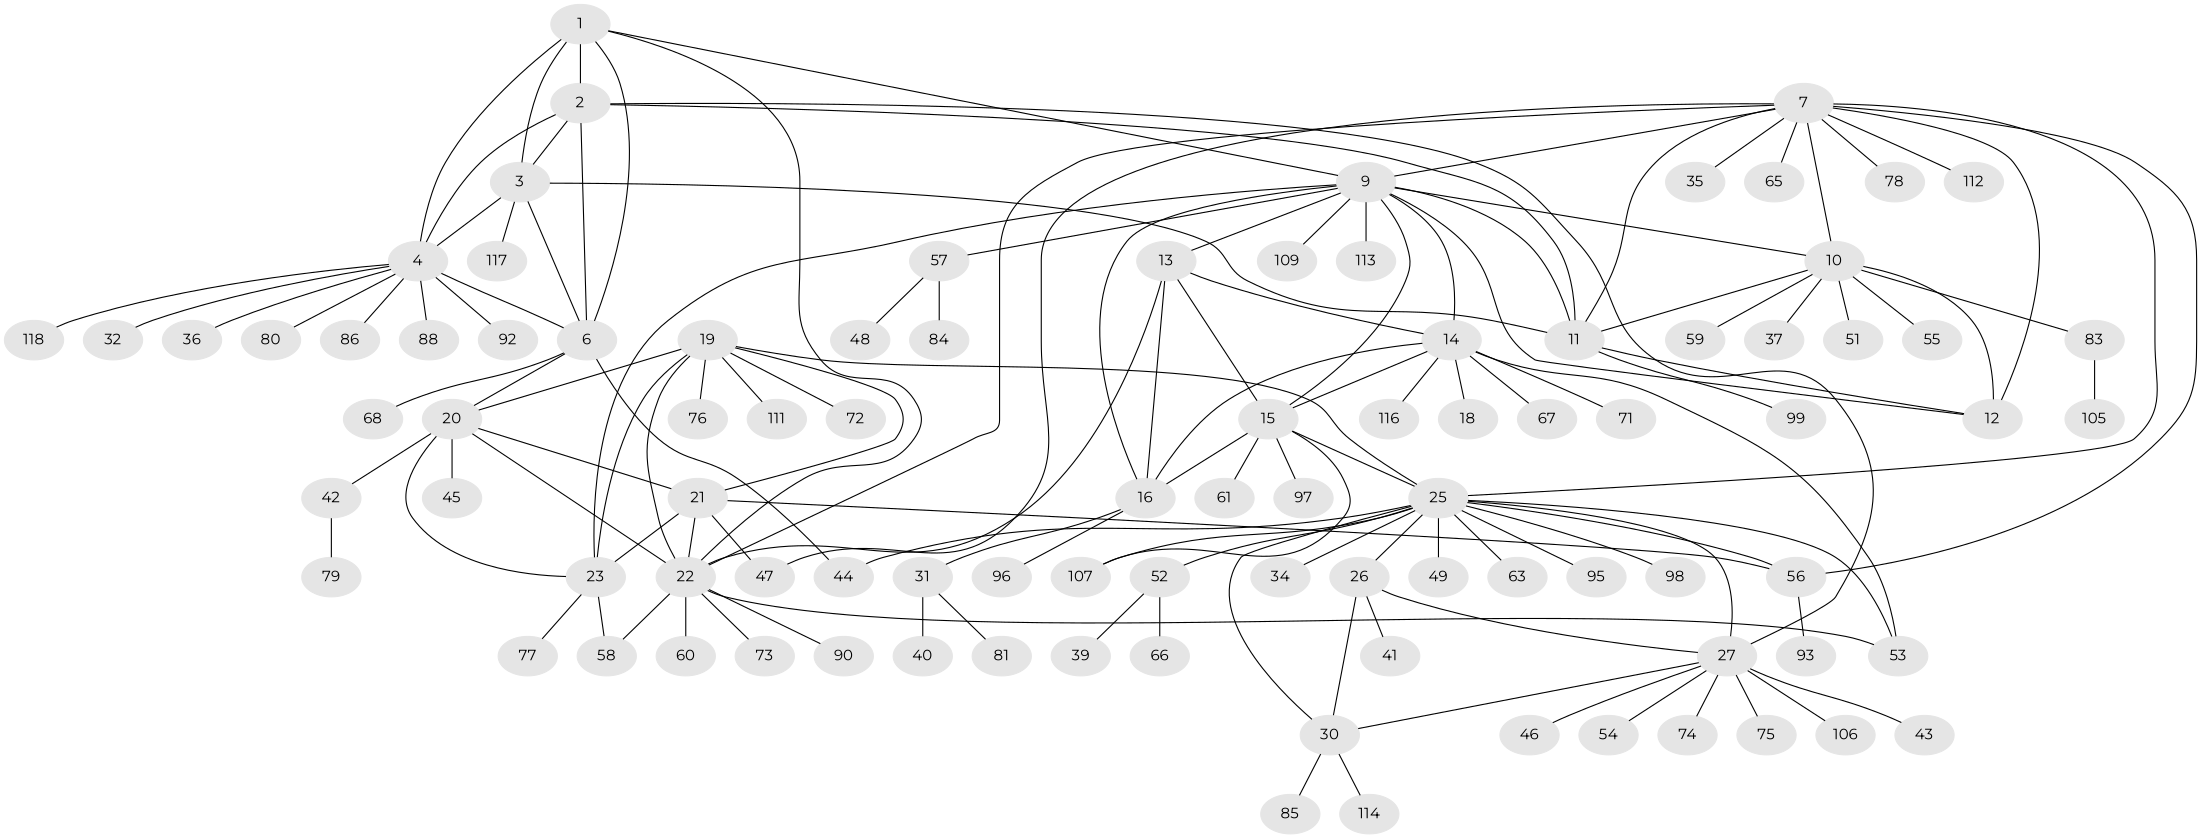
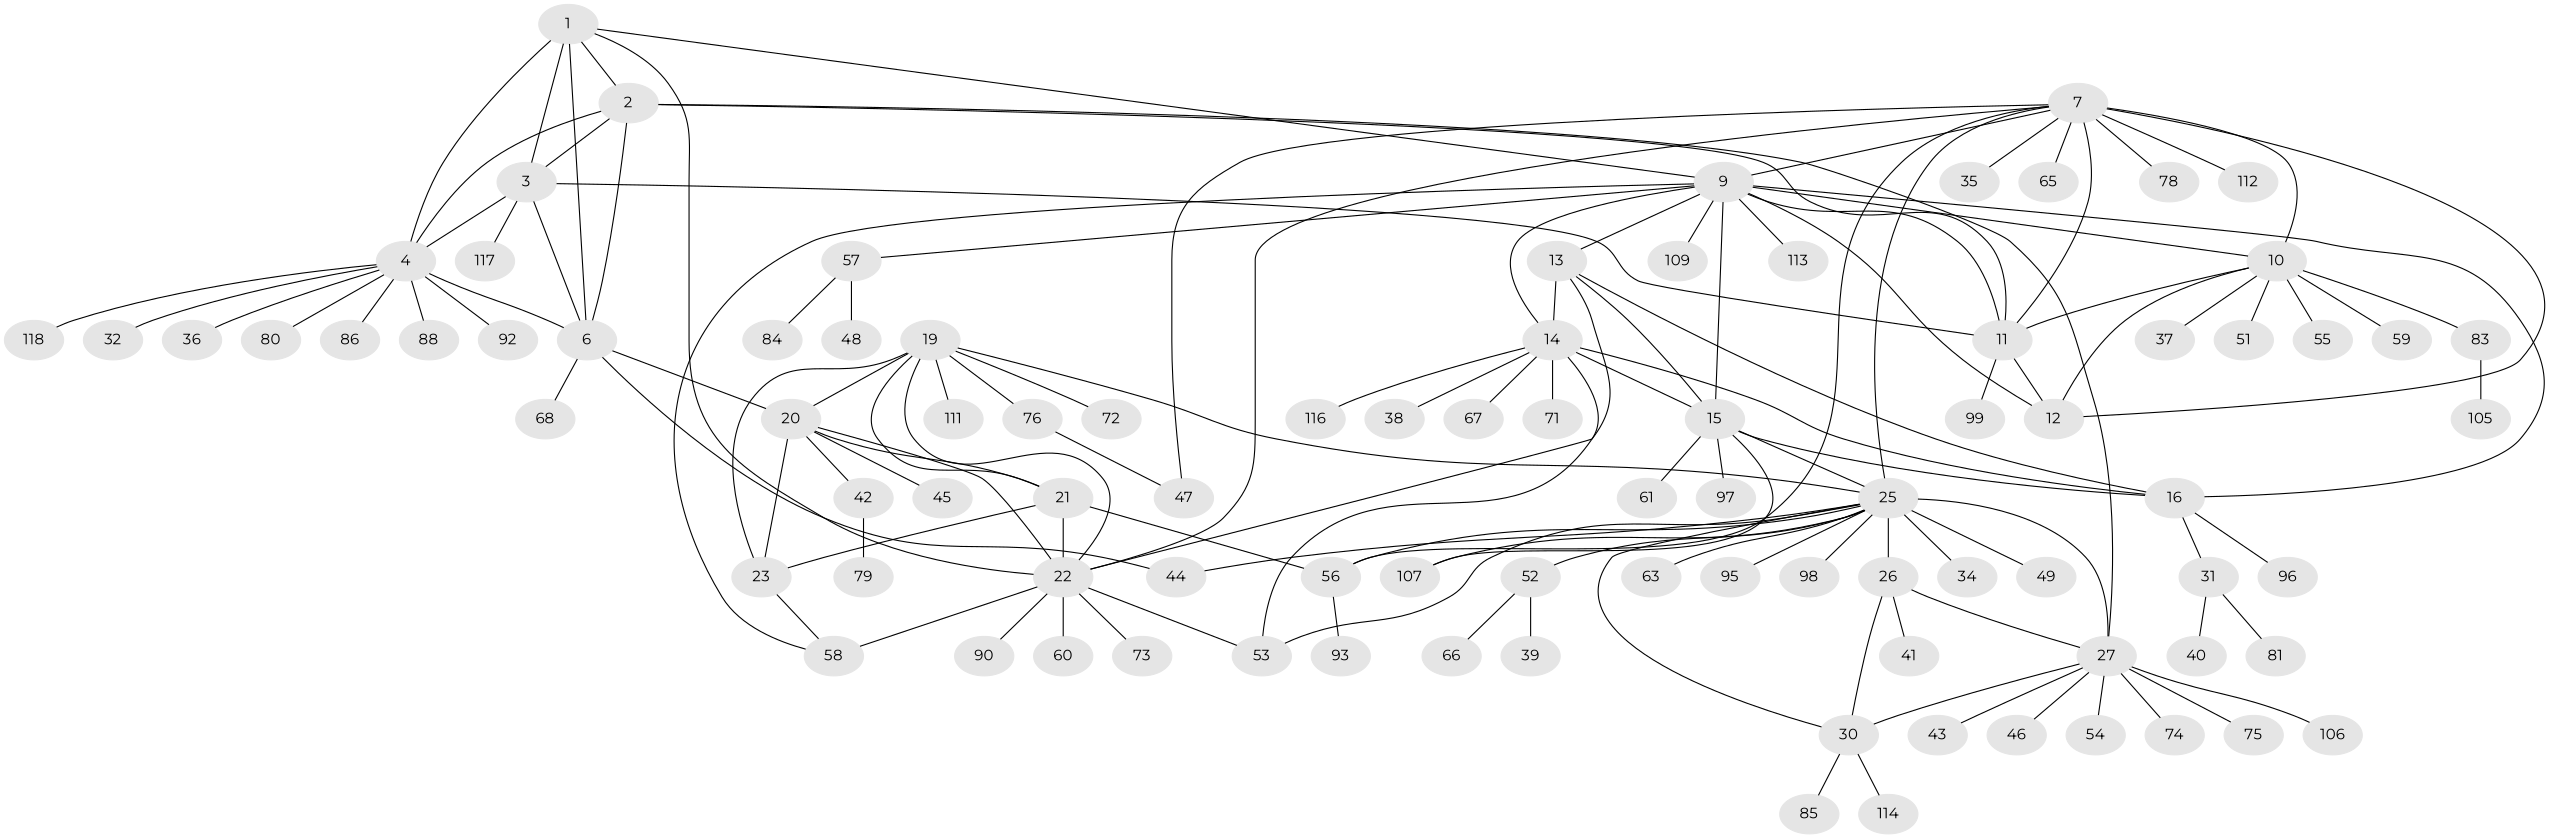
edge "9" -- "23": now "9" -- "58"
node "18": label "18" -> "38"
edge "21" -- "47": now "76" -- "47"
node "77": removed
